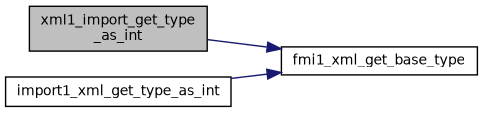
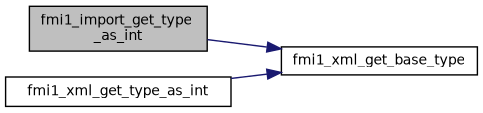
node "xml1_import_get_type _as_int": label "xml1_import_get_type _as_int" -> "fmi1_import_get_type _as_int"
node "import1_xml_get_type_as_int": label "import1_xml_get_type_as_int" -> "fmi1_xml_get_type_as_int"
